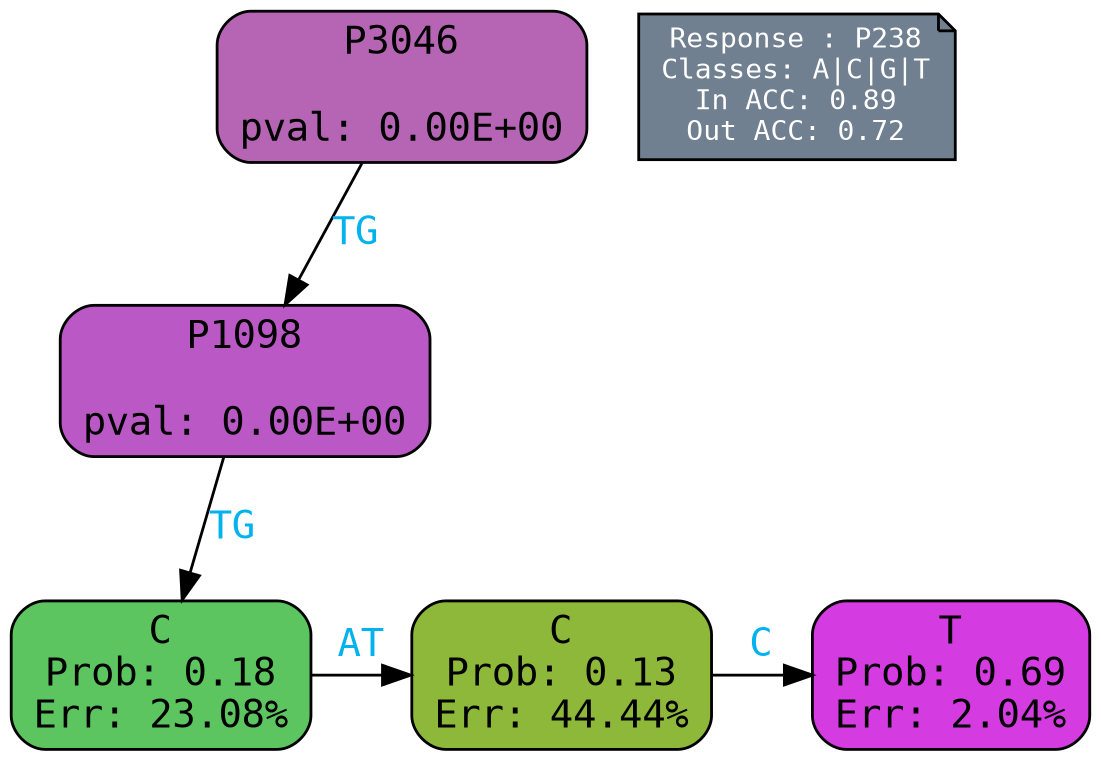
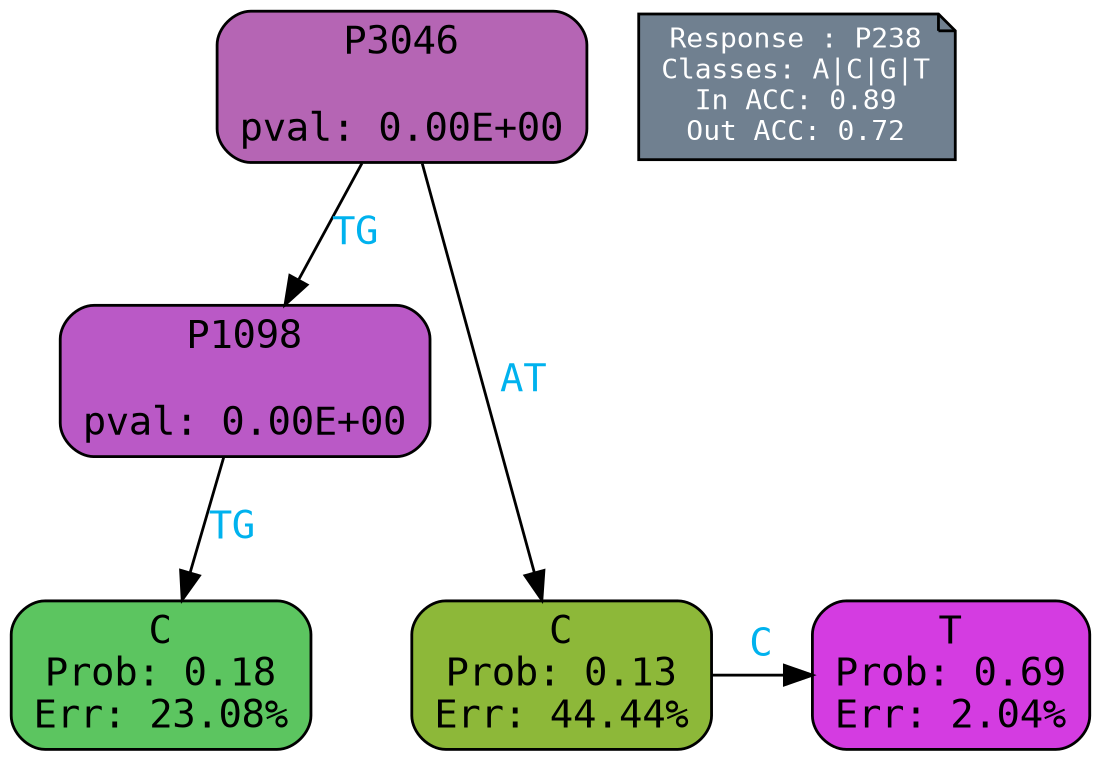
edge "C Prob: 0.18 Err: 23.08%" -> "C Prob: 0.13 Err: 44.44%": now "P3046 pval: 0.00E+00" -> "C Prob: 0.13 Err: 44.44%"
